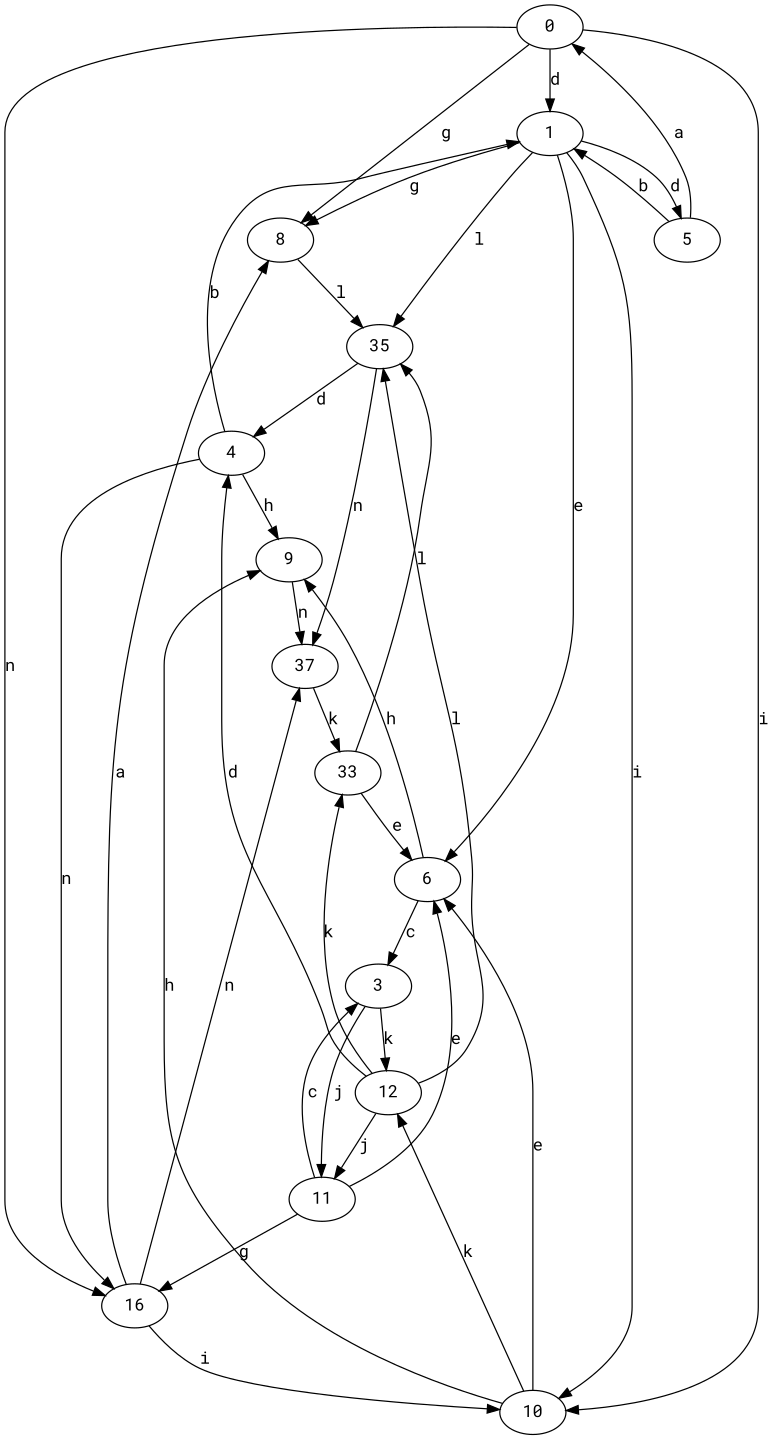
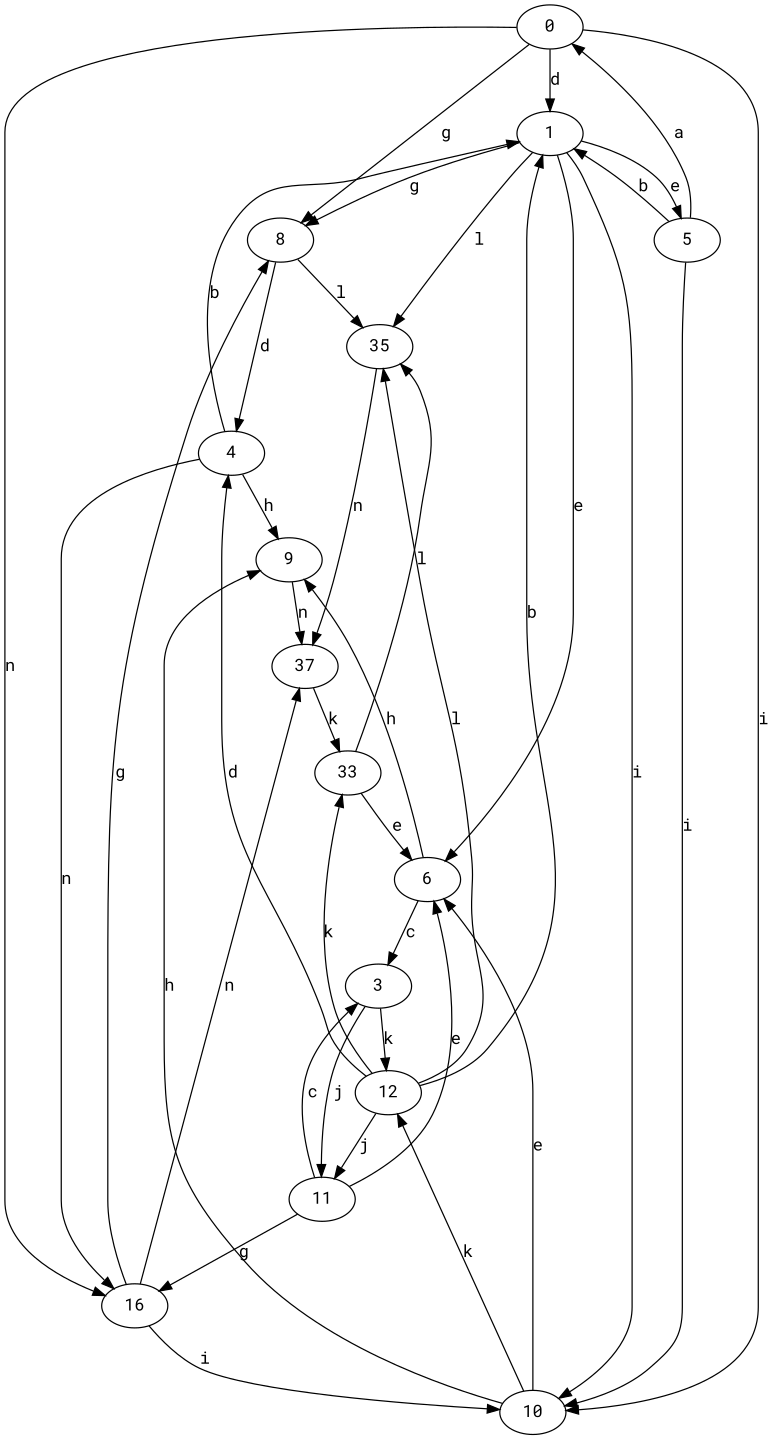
edge "1" -> "5": label "d" -> "e"
edge "35" -> "4": now "8" -> "4"
edge "12" -> "1": added, label "b"
edge "16" -> "8": label "a" -> "g"
edge "5" -> "10": added, label "i"
